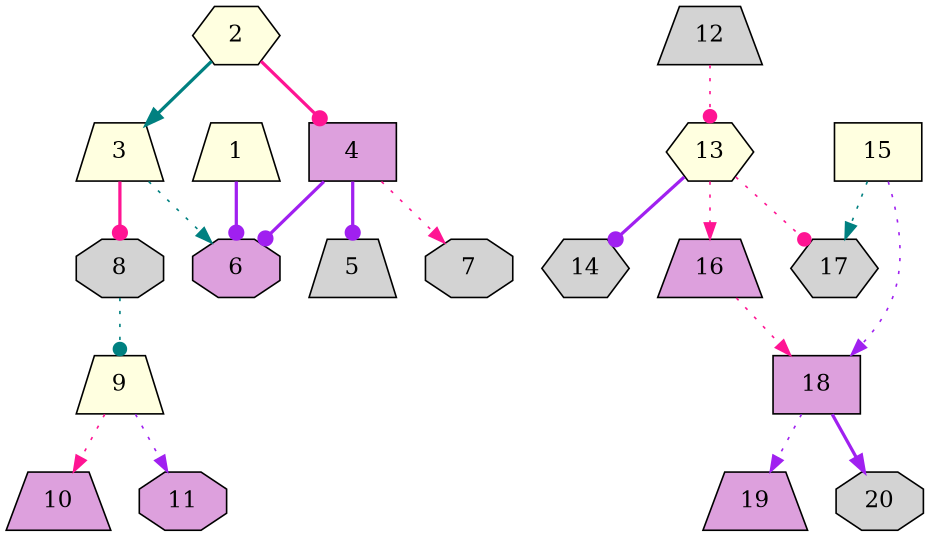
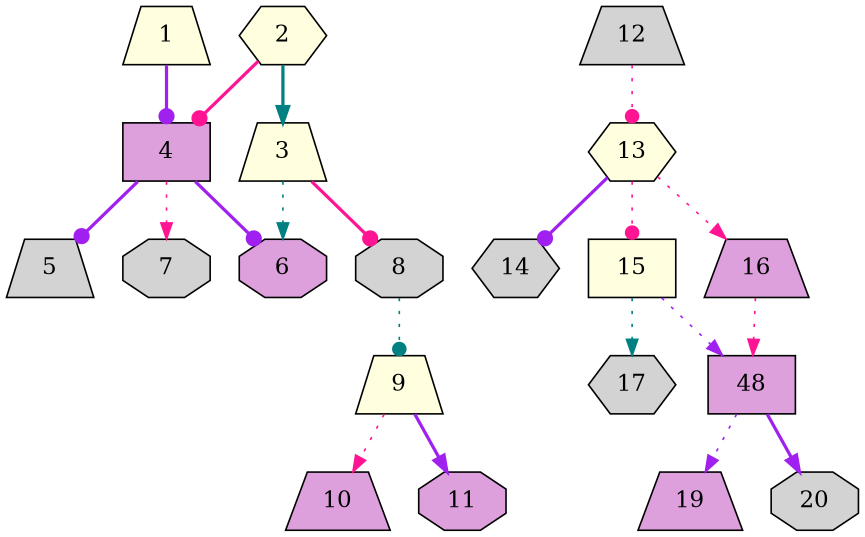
edge "1" -> "6": now "1" -> "4"
edge "13" -> "17": now "13" -> "15"
node "18": label "18" -> "48"
edge "9" -> "11": style dotted -> bold
